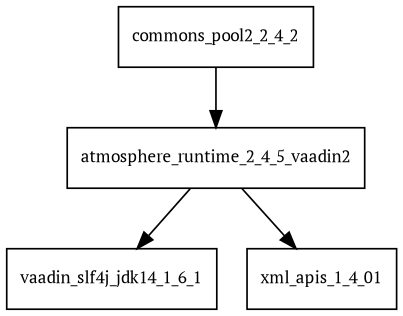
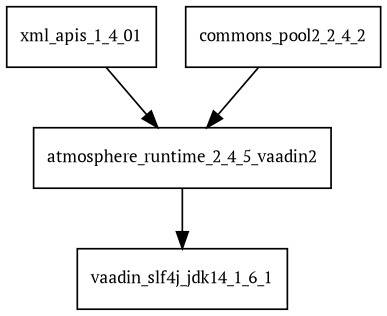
edge "atmosphere_runtime_2_4_5_vaadin2" -> "xml_apis_1_4_01": reversed
